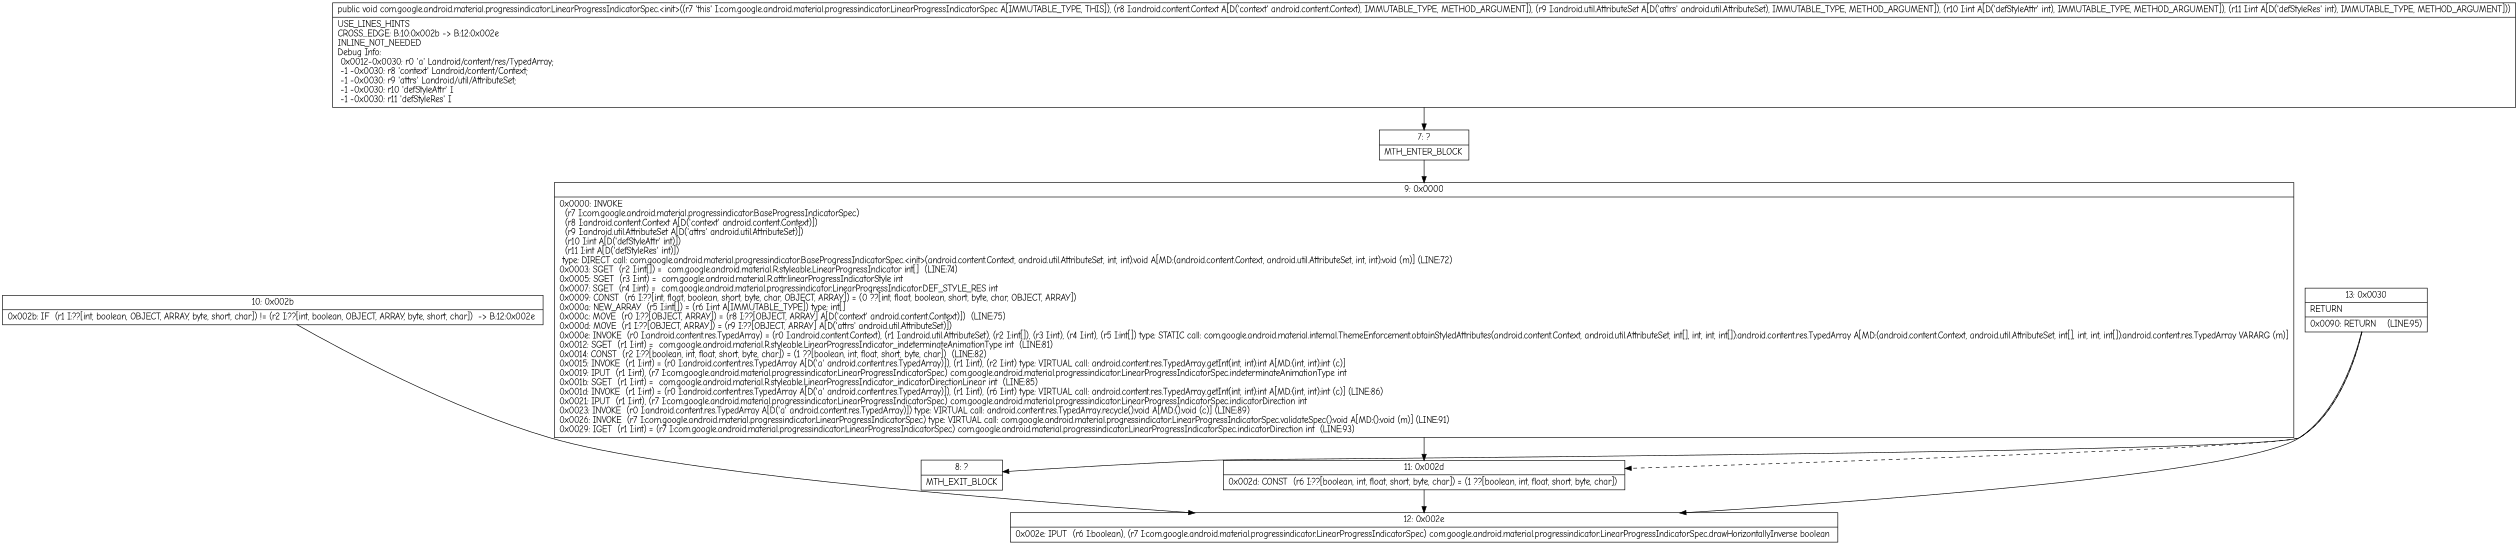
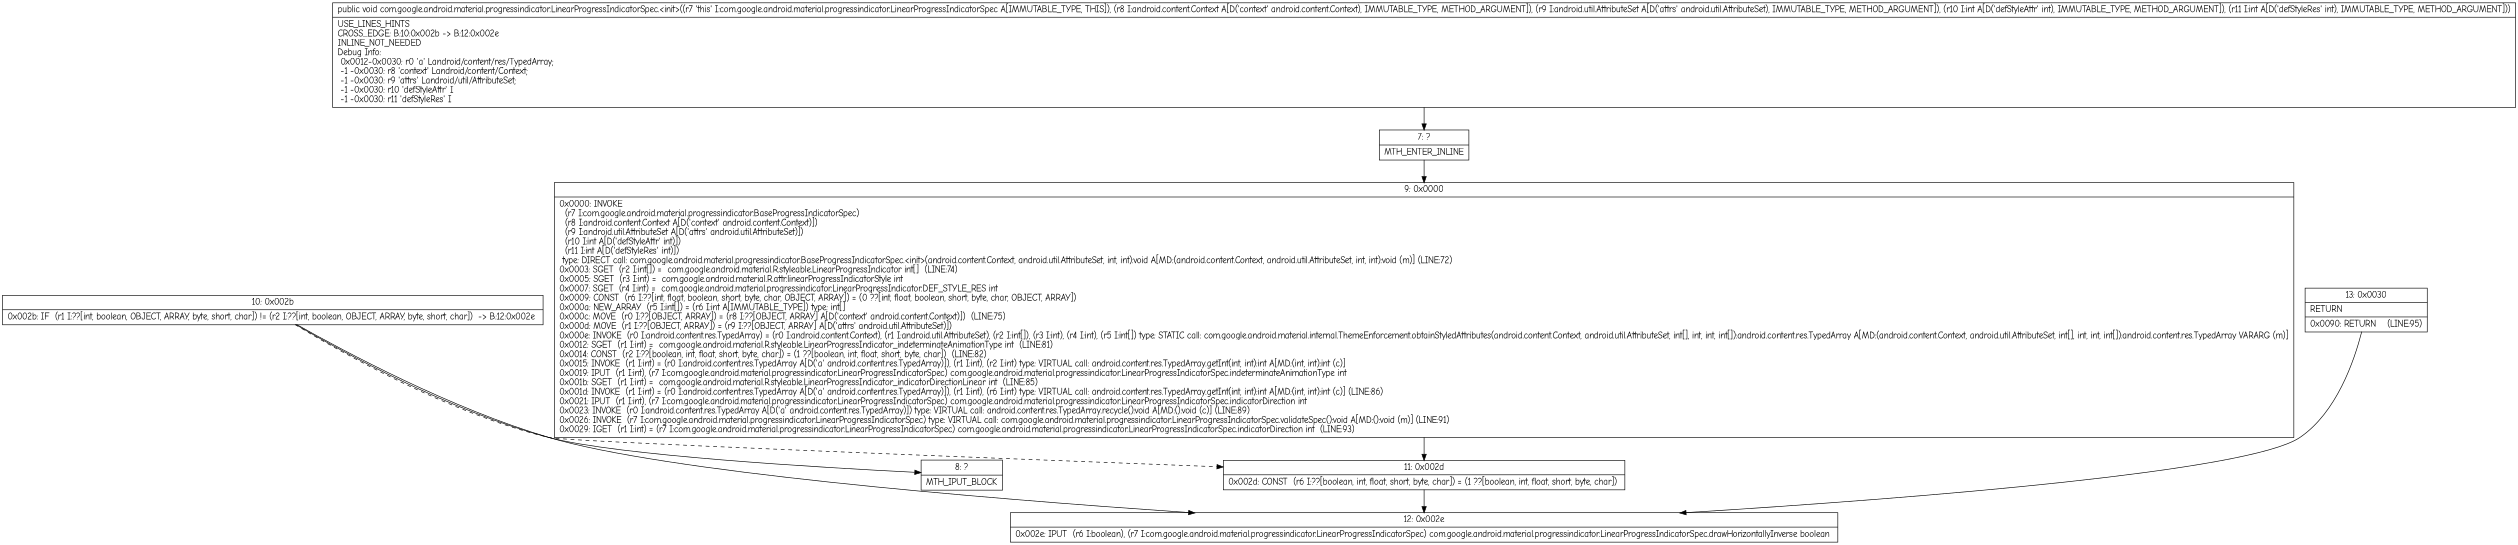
node "7: ?": text "MTH_ENTER_BLOCK" -> "MTH_ENTER_INLINE"
edge "13: 0x0030" -> "11: 0x002d": now "10: 0x002b" -> "11: 0x002d"
edge "13: 0x0030" -> "8: ?": now "10: 0x002b" -> "8: ?"
node "8: ?": text "MTH_EXIT_BLOCK" -> "MTH_IPUT_BLOCK"
